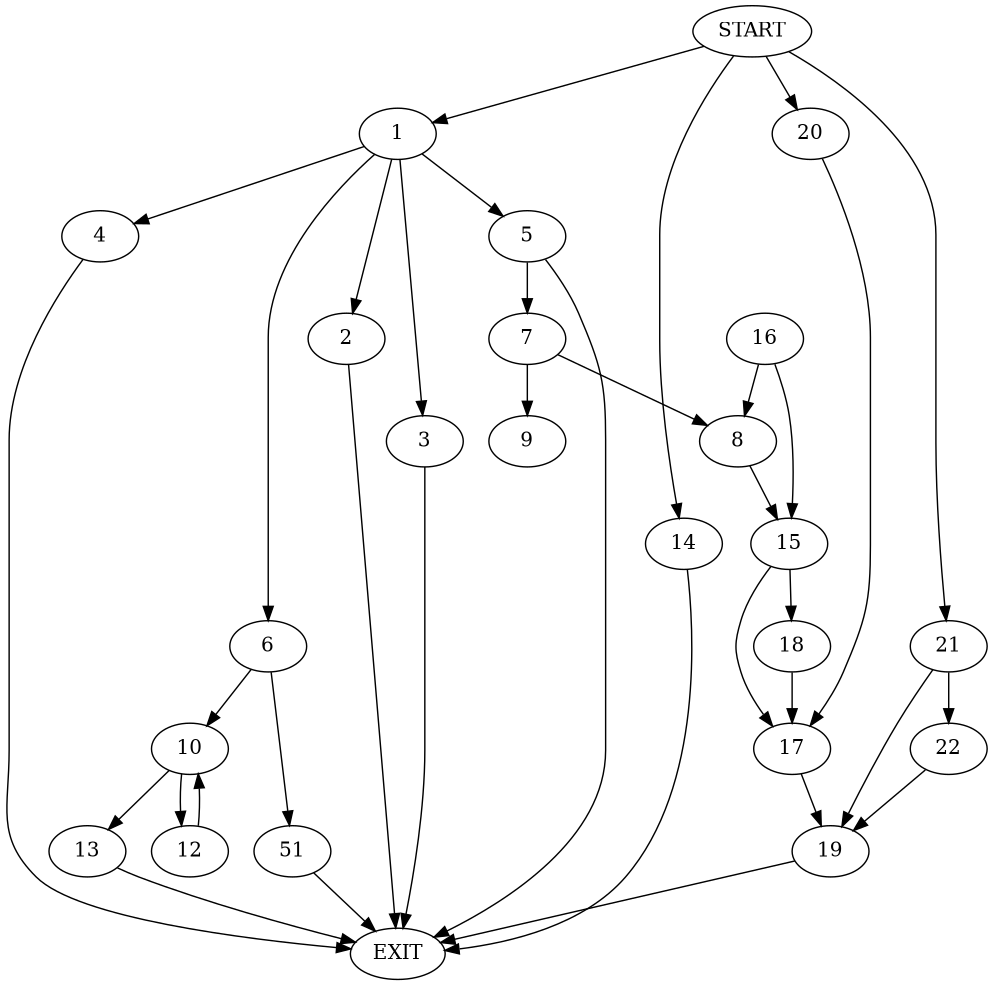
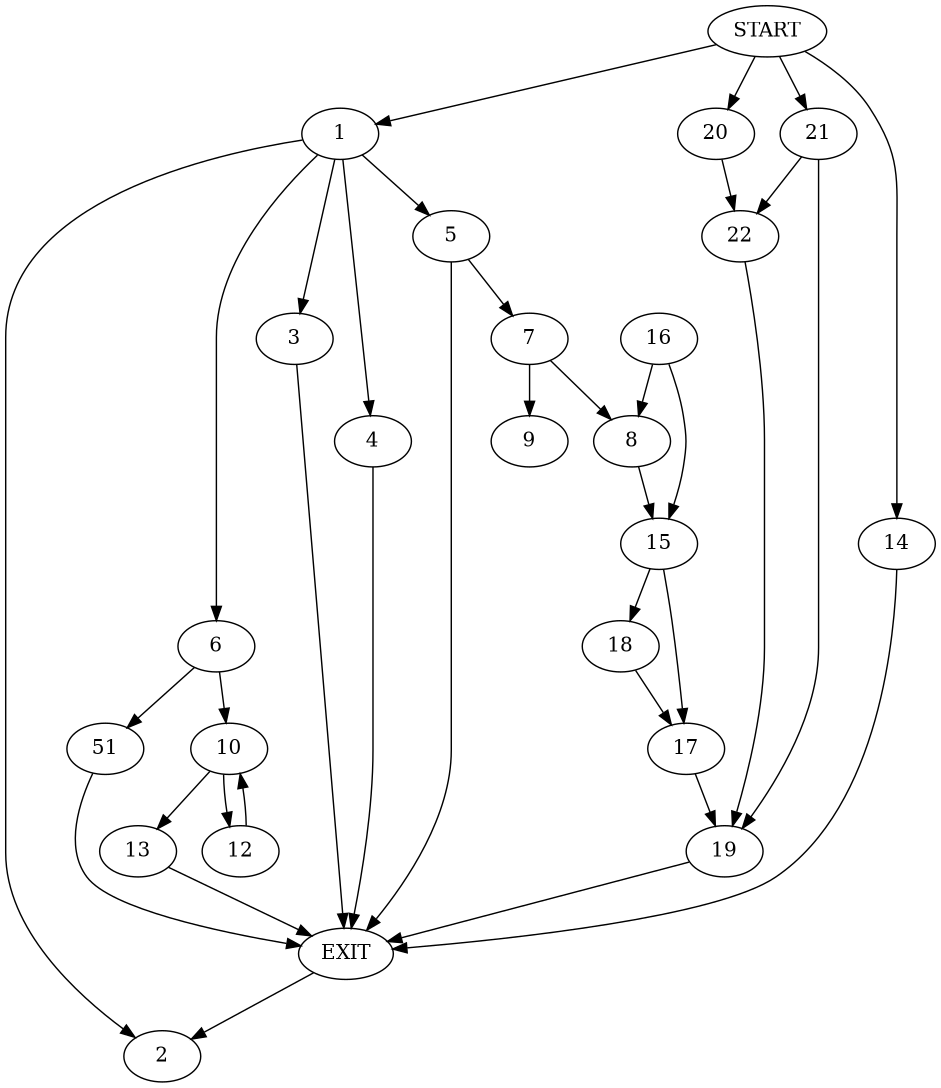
edge "20" -> "17": now "20" -> "22"
edge "2" -> "EXIT": reversed
